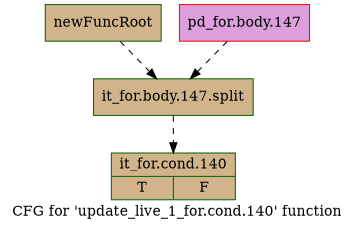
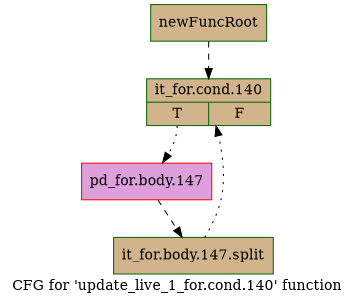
edge "newFuncRoot" -> "it_for.body.147.split": now "newFuncRoot" -> "it_for.cond.140"
edge "it_for.body.147.split" -> "it_for.cond.140": style dashed -> dotted
edge "it_for.cond.140" -> "pd_for.body.147": added
